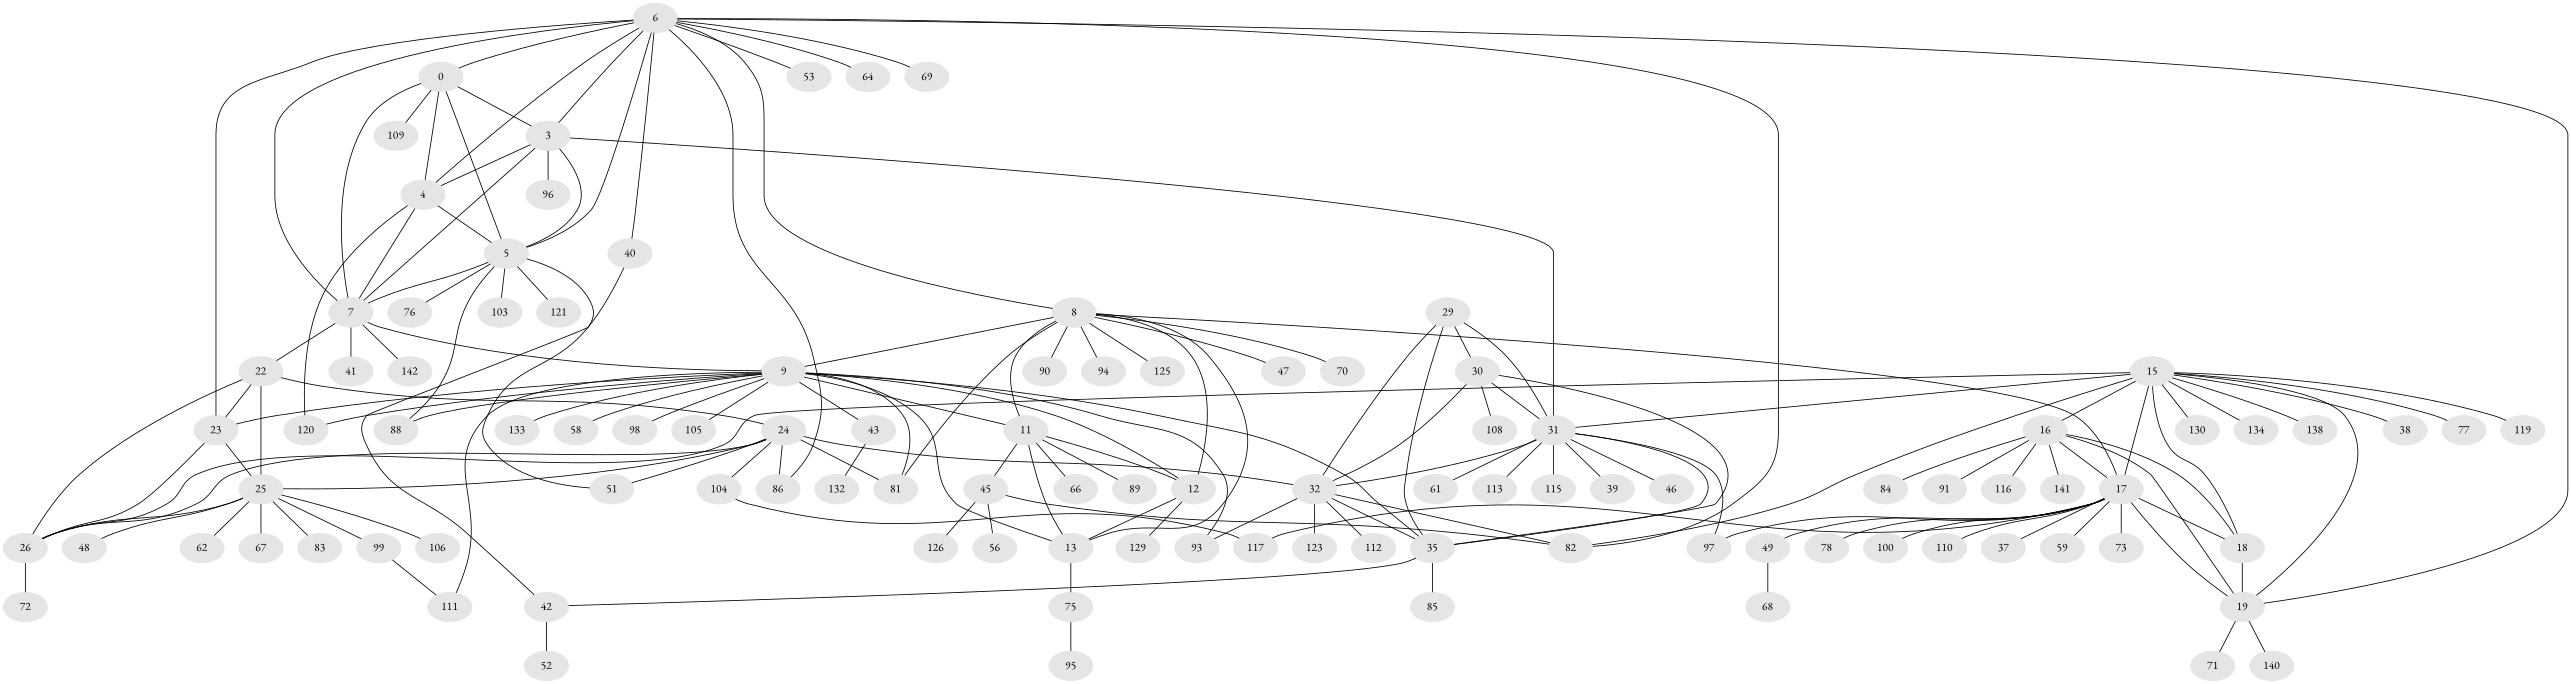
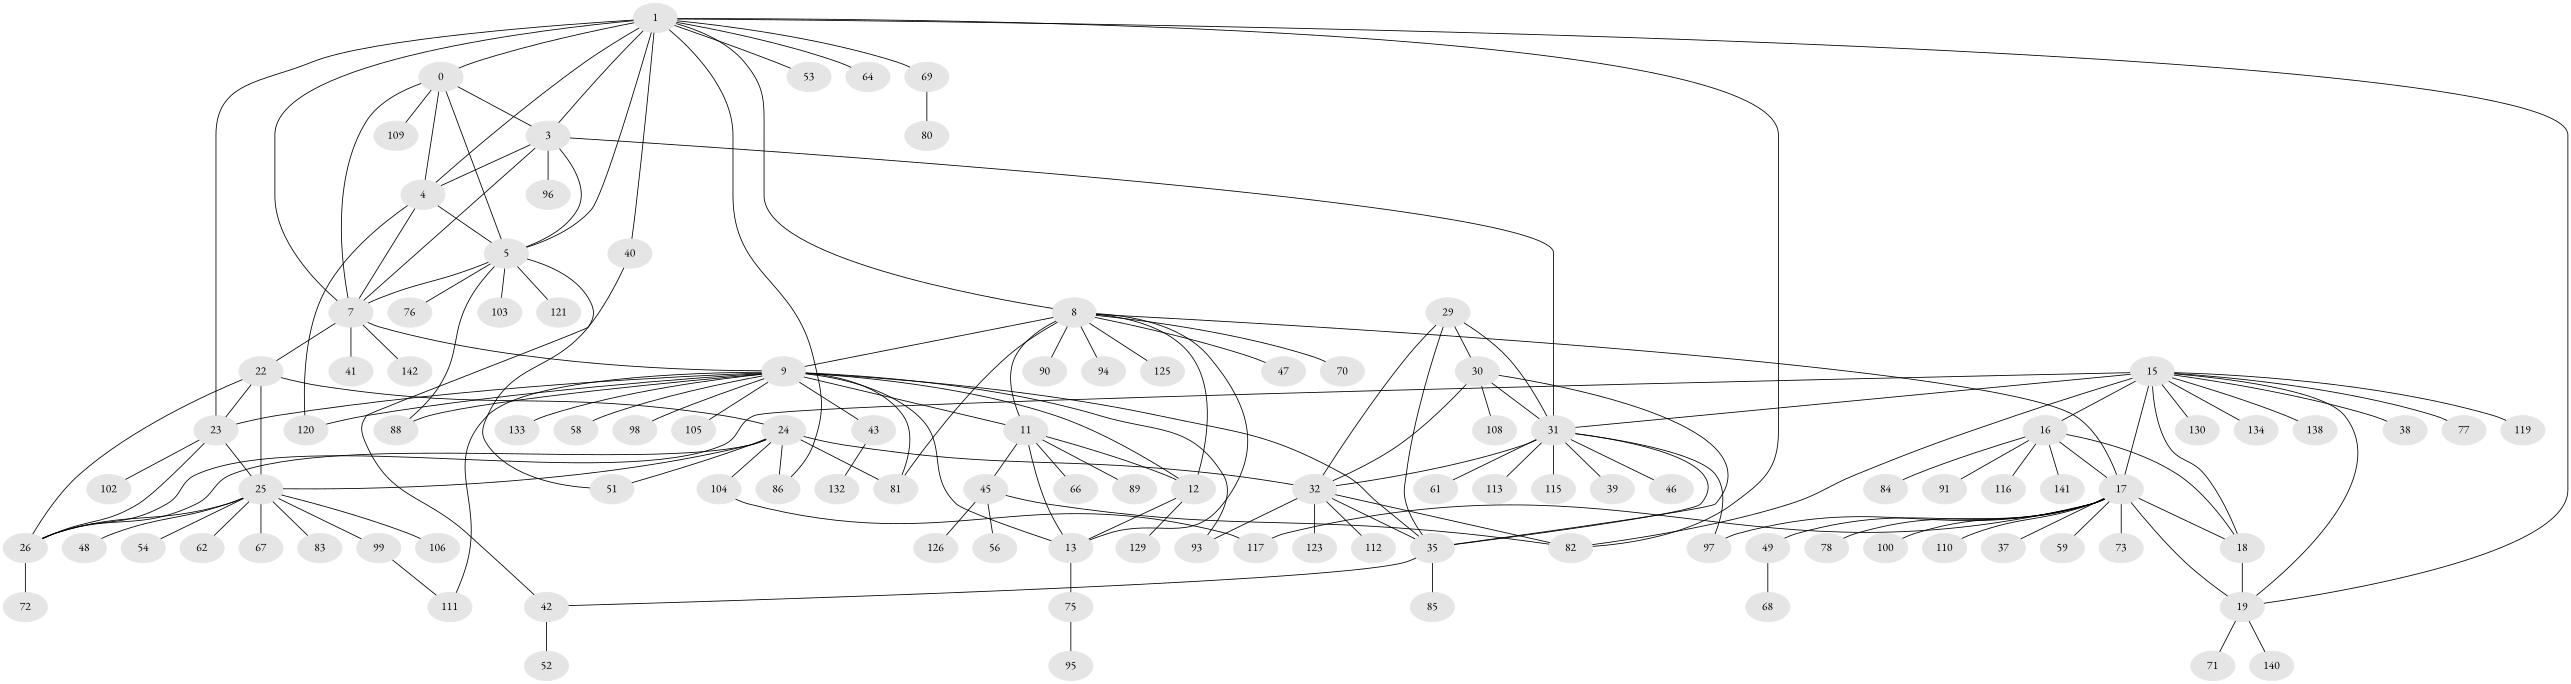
node "6": label "6" -> "1"
node "80": added
node "102": added
edge "16" -- "19": removed
node "54": added
